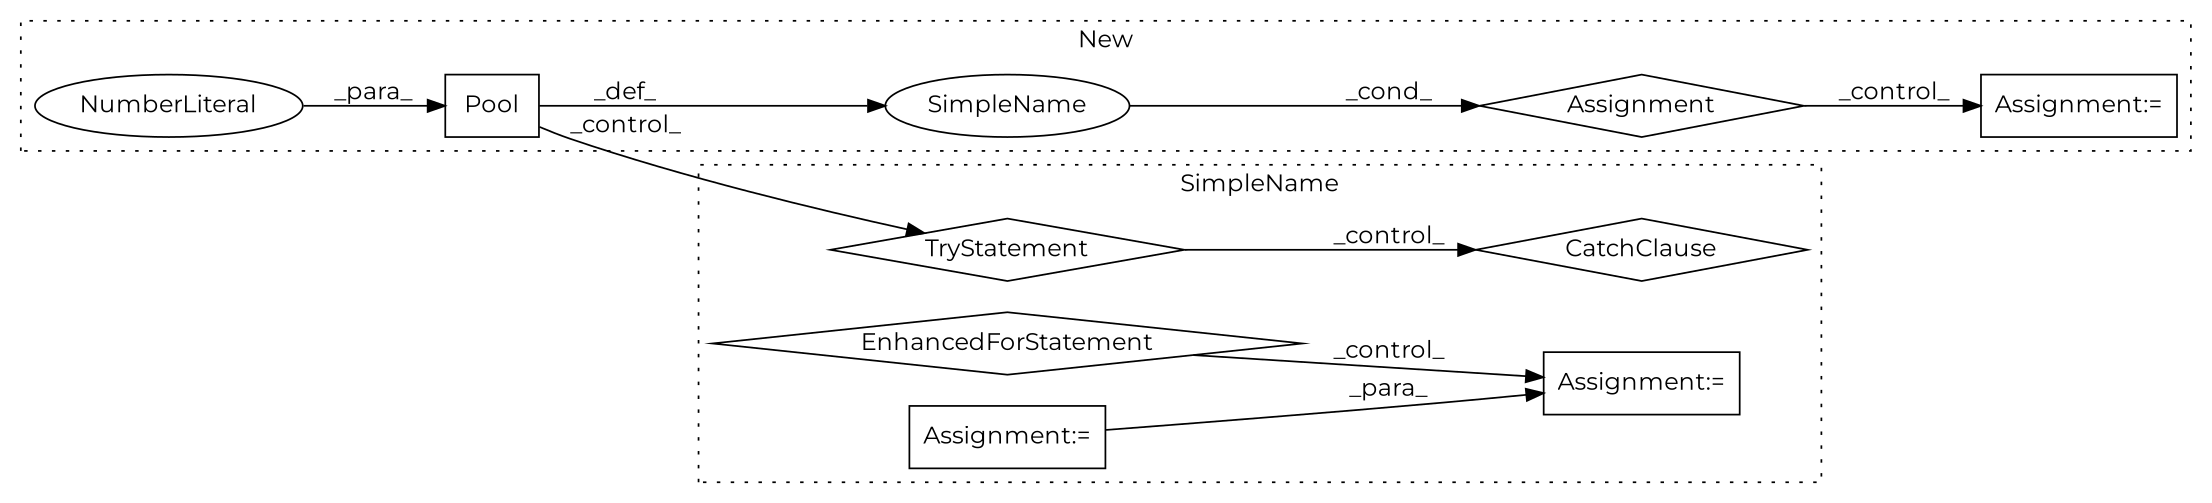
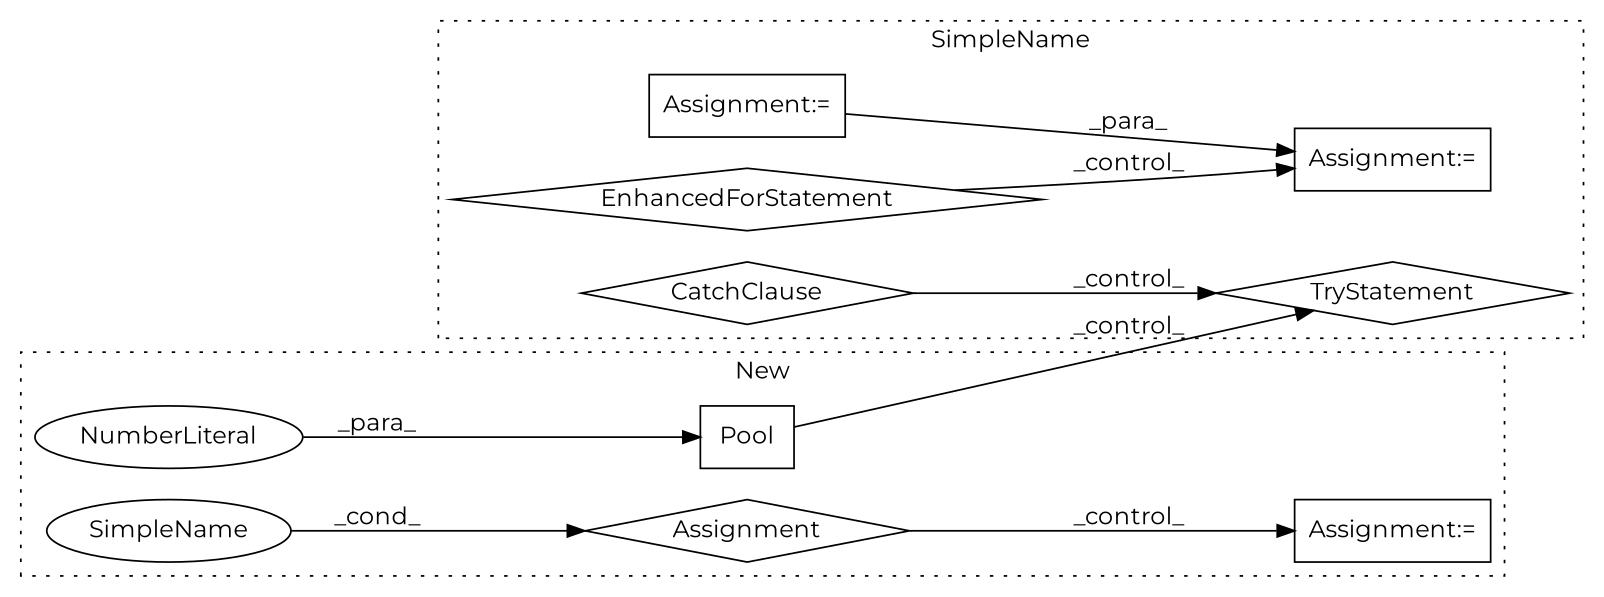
edge "Pool" -> "SimpleName": removed, label "_def_"
edge "TryStatement" -> "CatchClause": reversed
